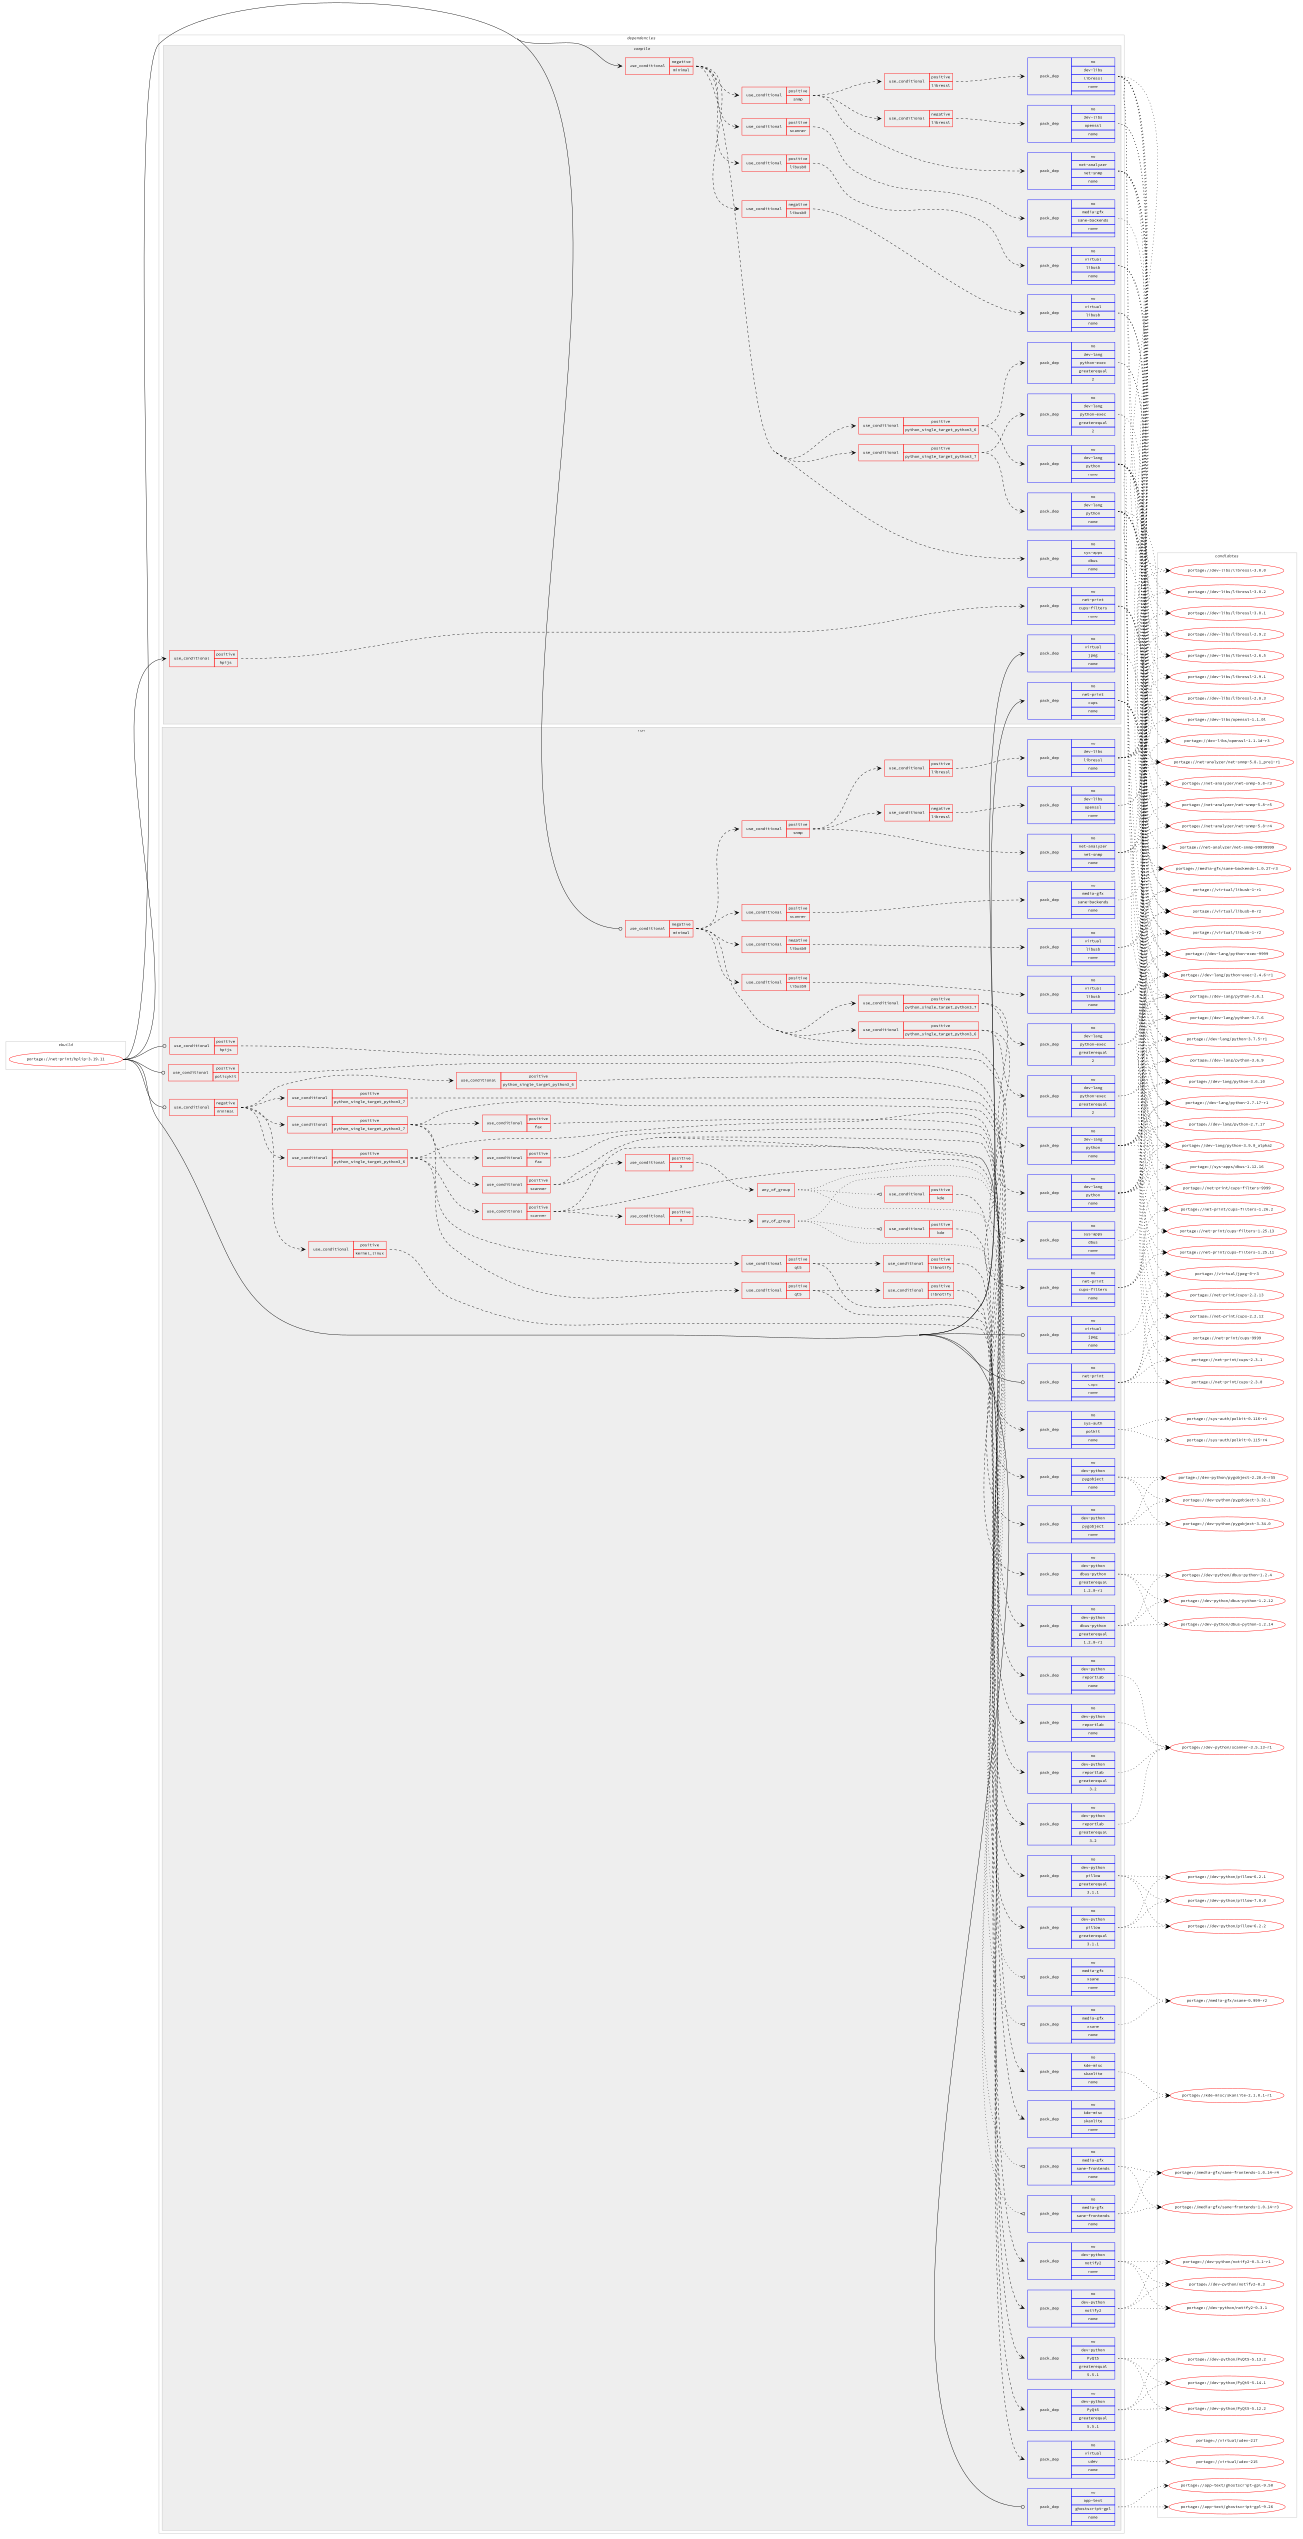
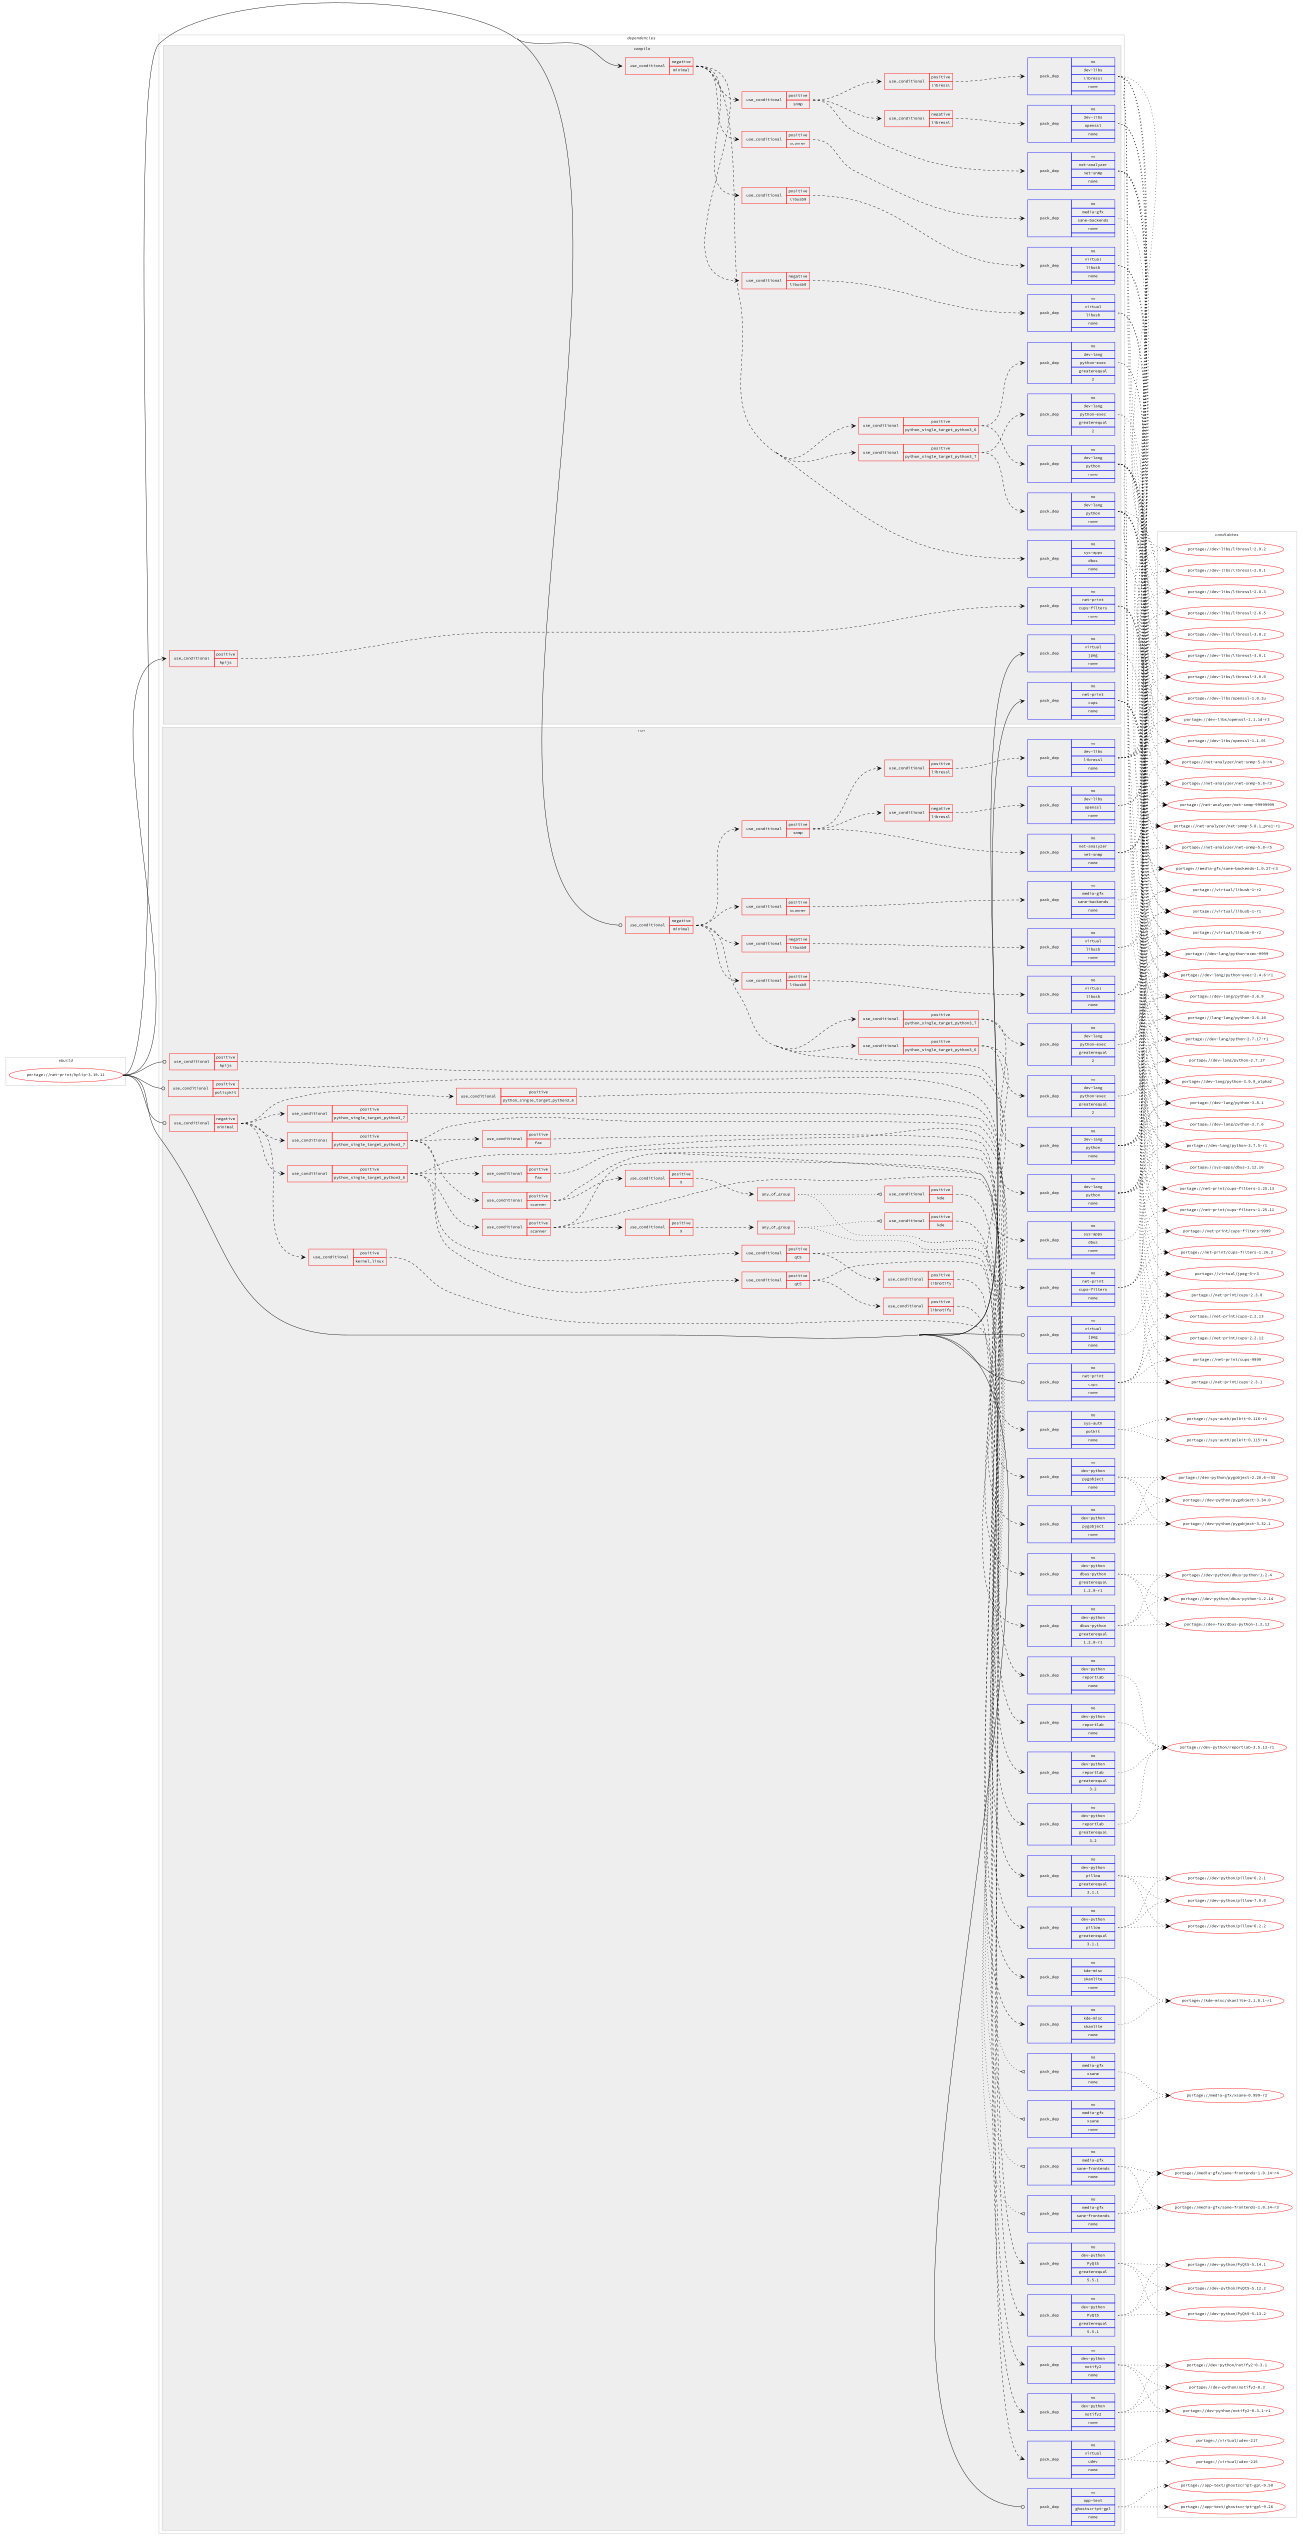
node "portage://dev-libs/openssl-1.0.2u": added
node "portage://dev-lang/python-3.6.10": label "portage://dev-lang/python-3.6.10" -> "portage://lang-lang/python-3.6.10"
node "portage://dev-python/dbus-python-1.2.12": label "portage://dev-python/dbus-python-1.2.12" -> "portage://dev-fax/dbus-python-1.2.12"
node "portage://dev-python/scanner-3.5.13-r1": label "portage://dev-python/scanner-3.5.13-r1" -> "portage://dev-python/reportlab-3.5.13-r1"
